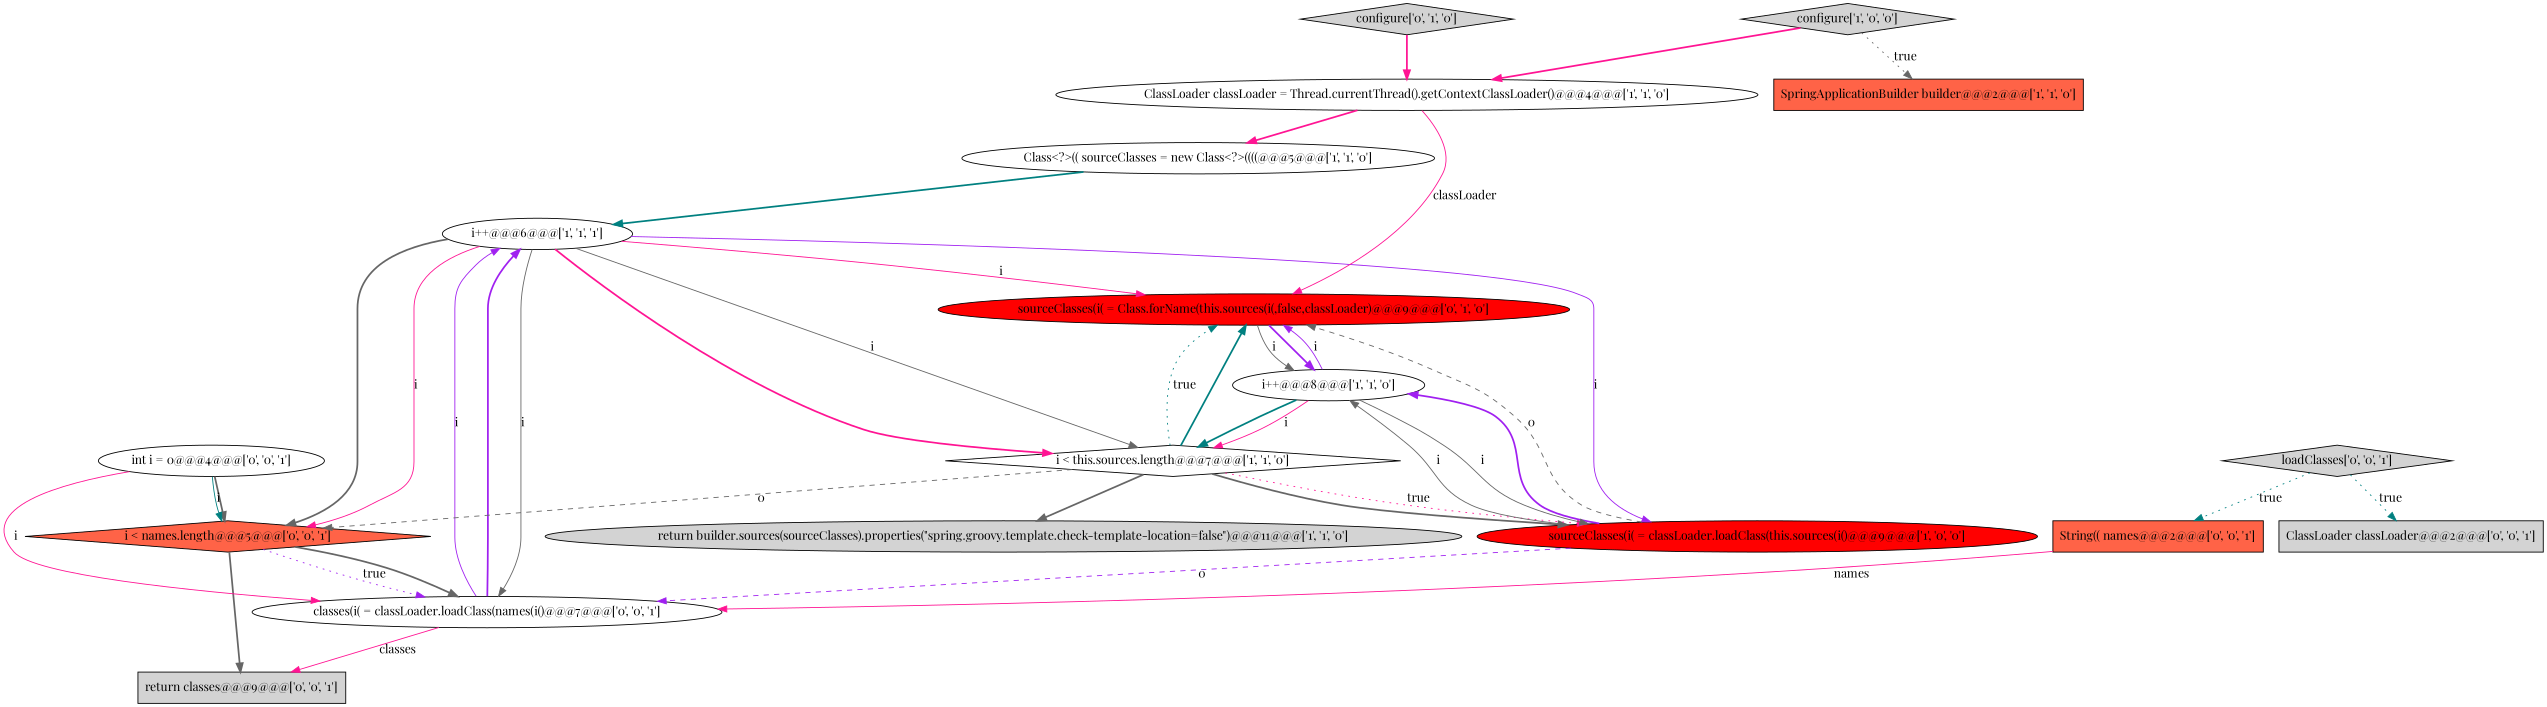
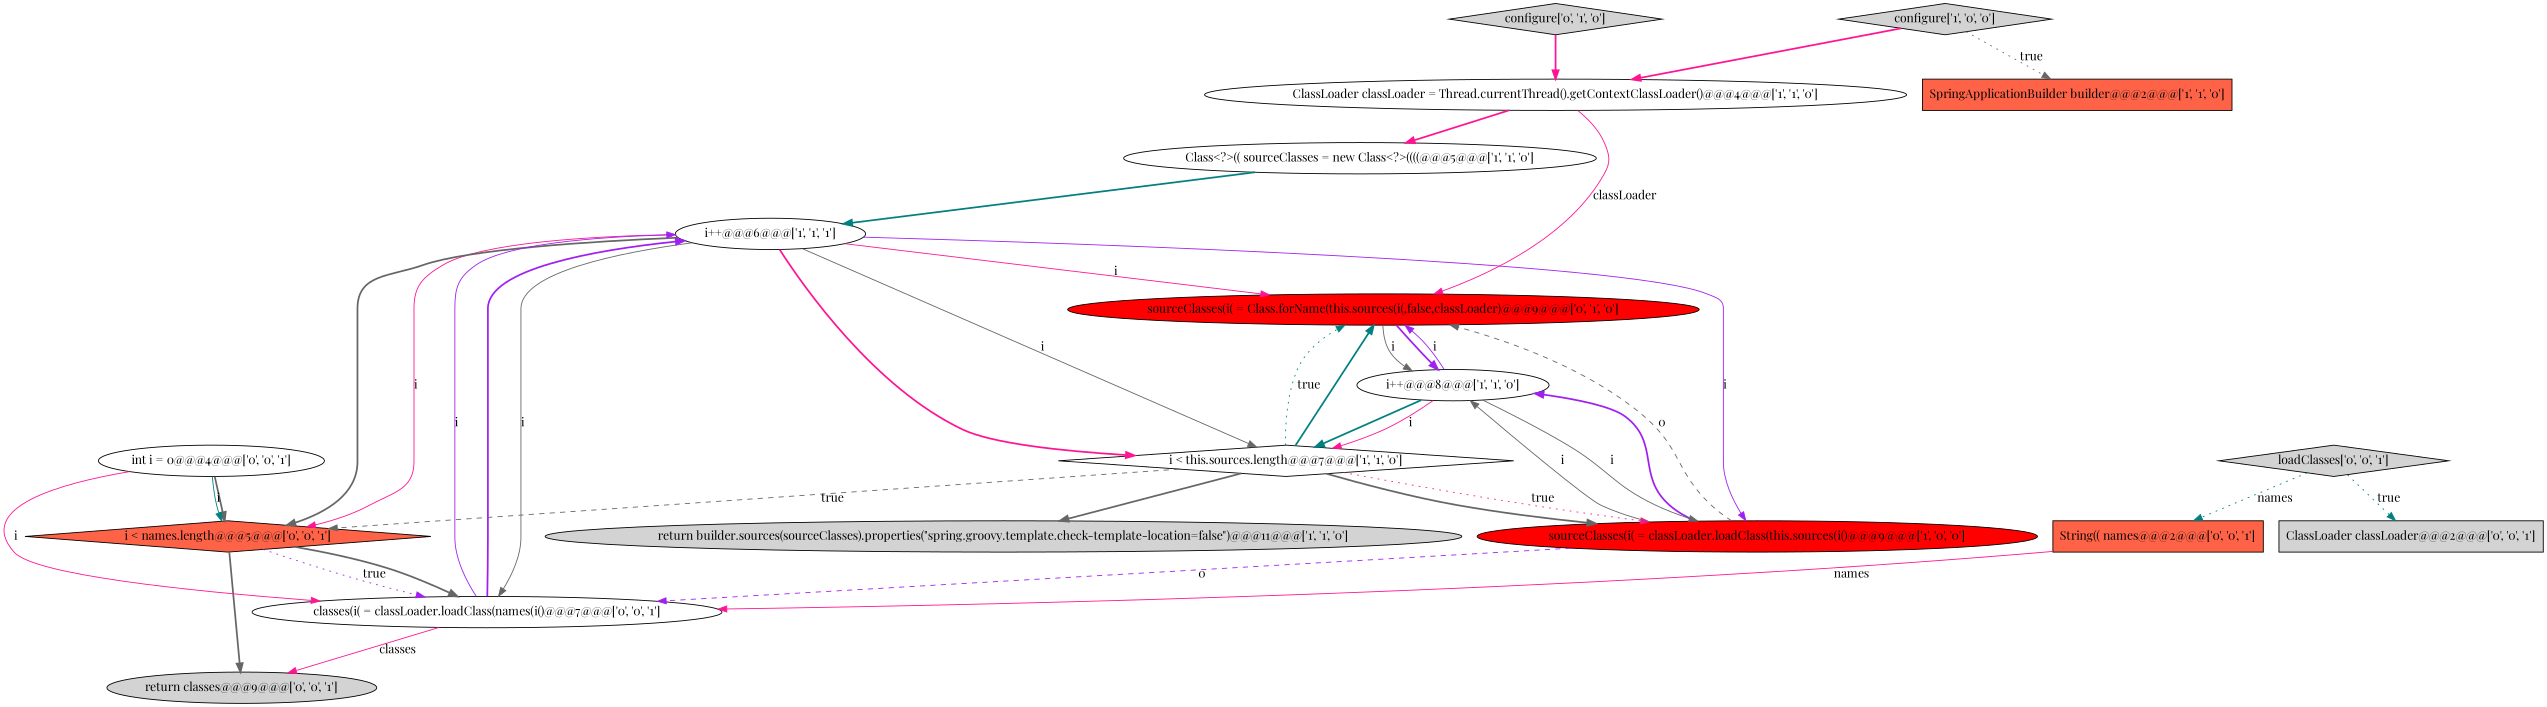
edge "i < this.sources.length@@@7@@@['1', '1', '0']" -> "i < names.length@@@5@@@['0', '0', '1']": label "0" -> "true"
edge "loadClasses['0', '0', '1']" -> "String(( names@@@2@@@['0', '0', '1']": label "true" -> "names"
node "return classes@@@9@@@['0', '0', '1']": shape box -> ellipse
